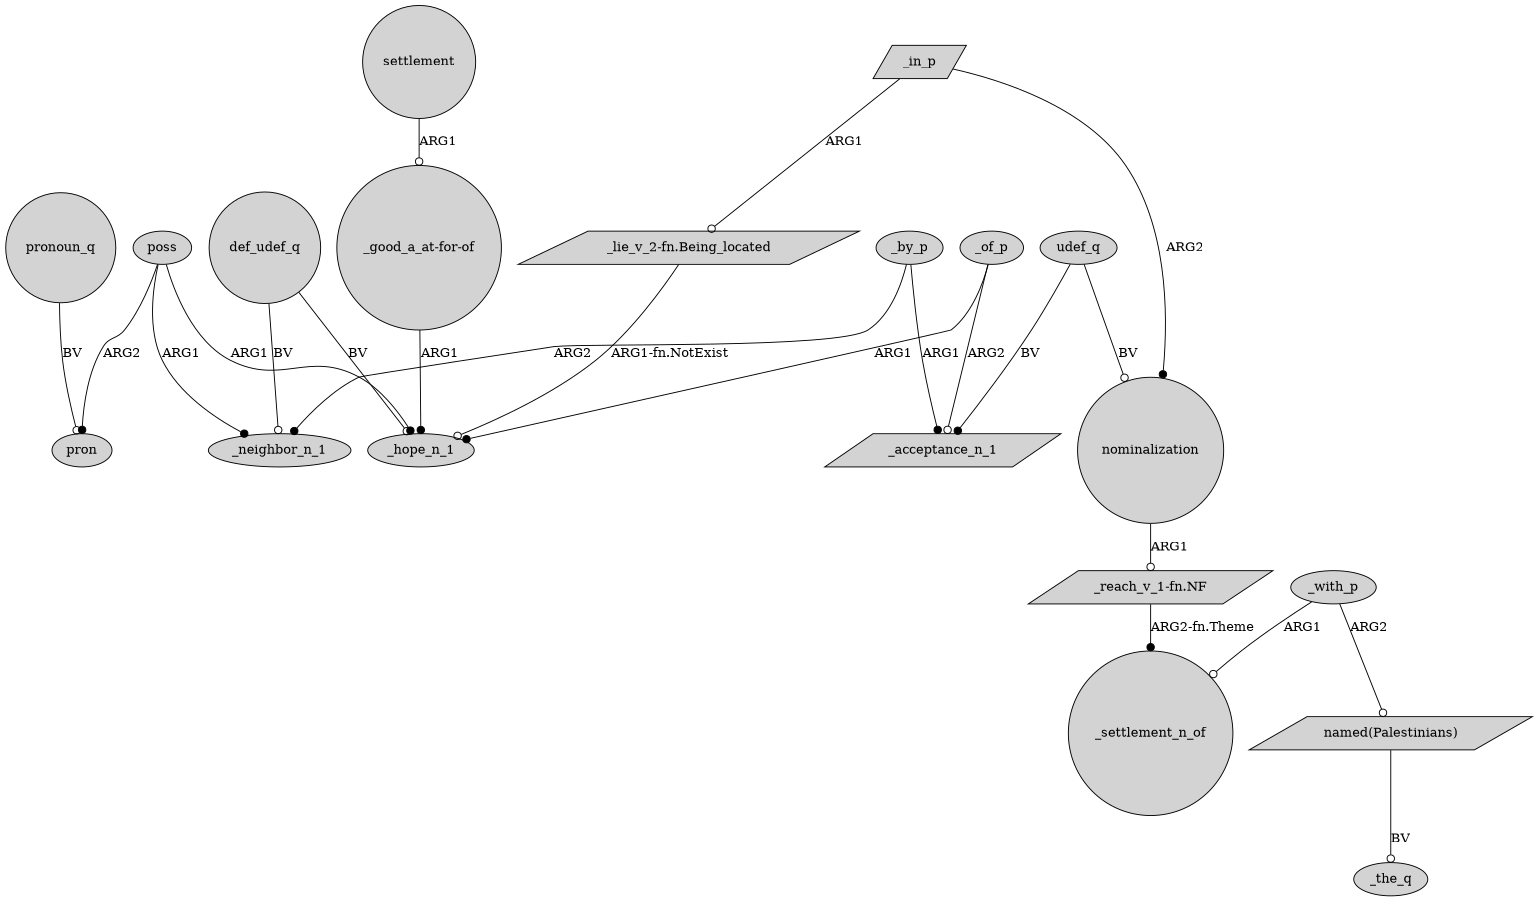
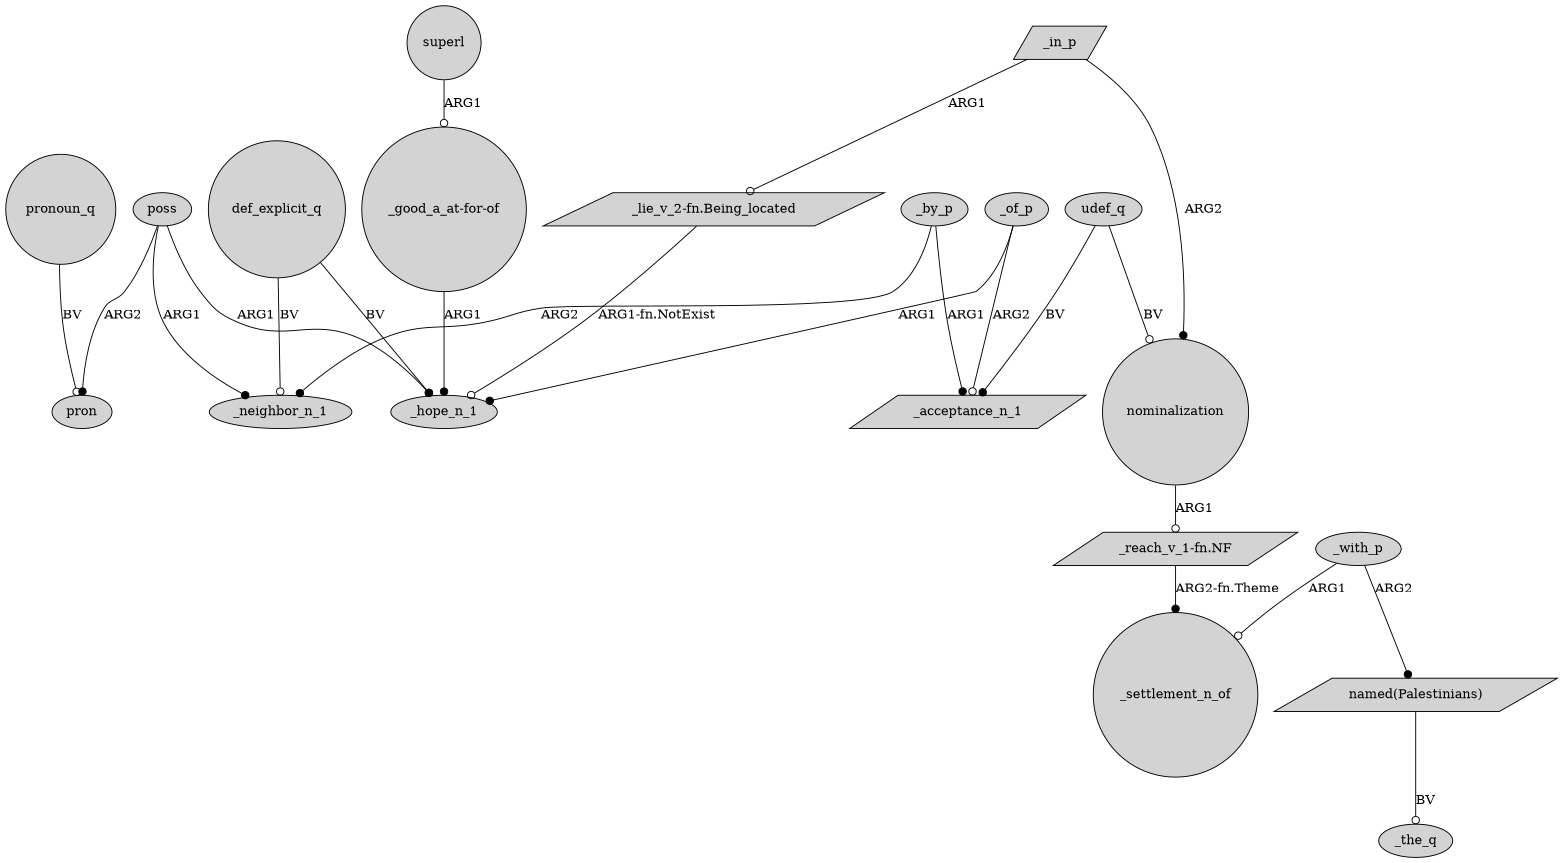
node "settlement": label "settlement" -> "superl"
node "def_udef_q": label "def_udef_q" -> "def_explicit_q"
edge "_with_p" -> "named(Palestinians)": arrowhead odot -> dot
